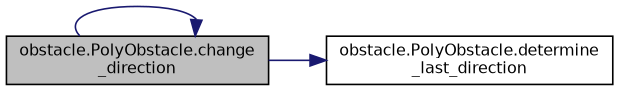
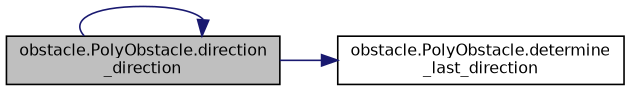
node "obstacle.PolyObstacle.change _direction": label "obstacle.PolyObstacle.change _direction" -> "obstacle.PolyObstacle.direction _direction"
